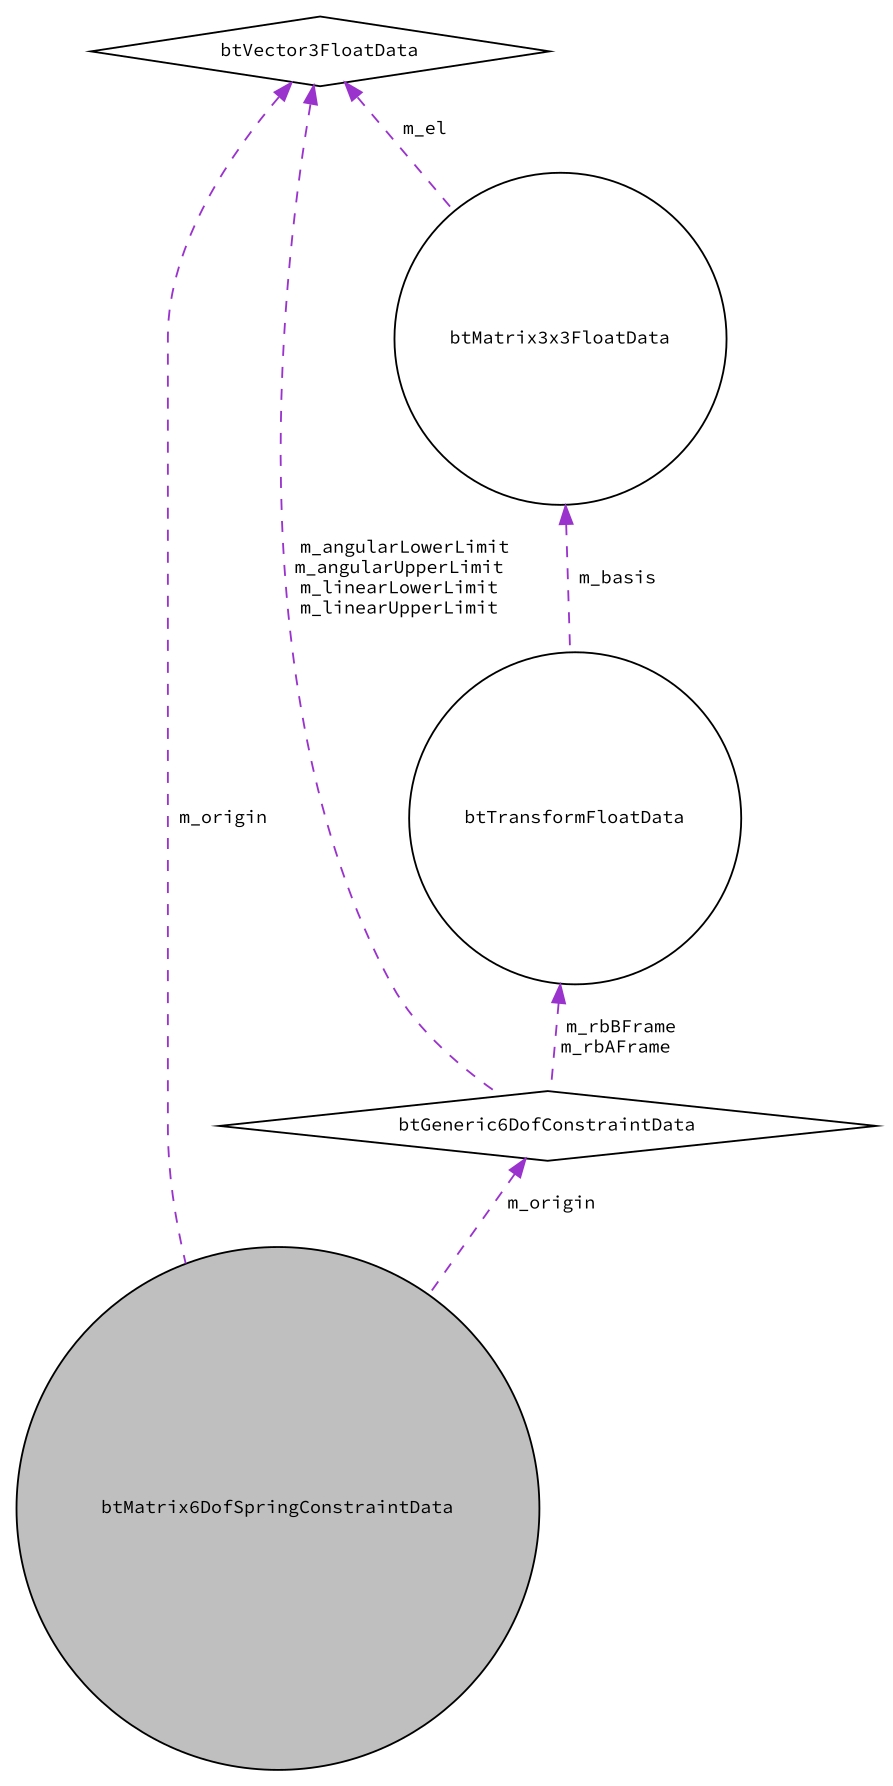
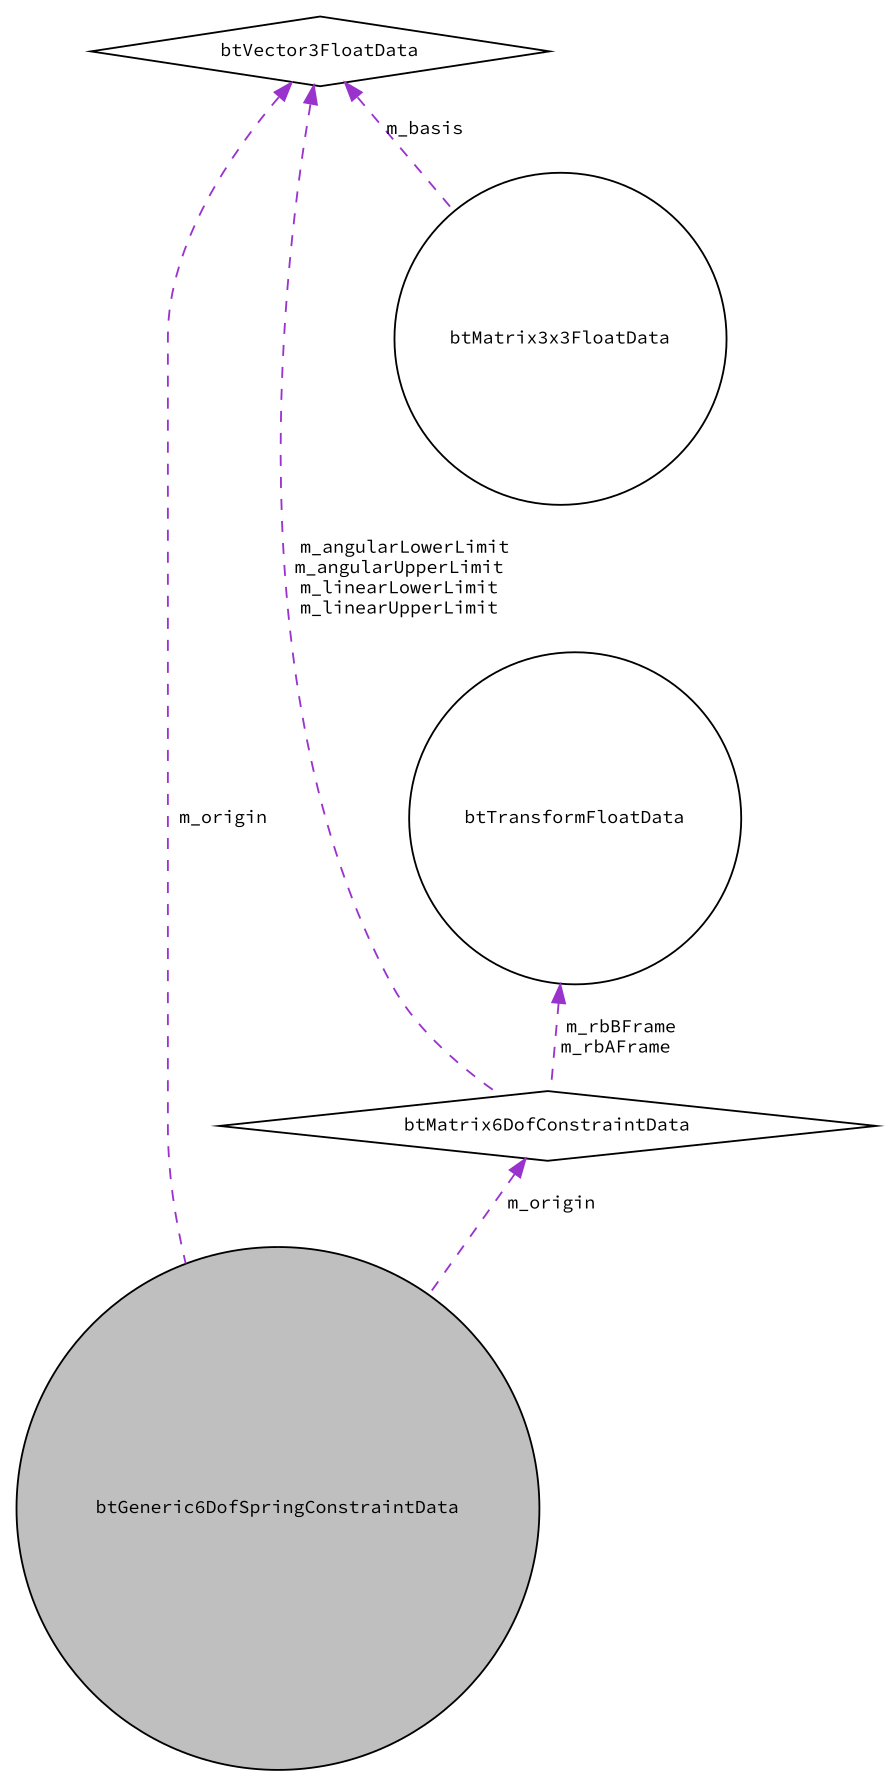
edge "btMatrix3x3FloatData" -> "btVector3FloatData": label " m_el" -> " m_basis"
edge "btTransformFloatData" -> "btMatrix3x3FloatData": removed, label "m_basis"
node "btGeneric6DofConstraintData": label "btGeneric6DofConstraintData" -> "btMatrix6DofConstraintData"
node "btMatrix6DofSpringConstraintData": label "btMatrix6DofSpringConstraintData" -> "btGeneric6DofSpringConstraintData"
